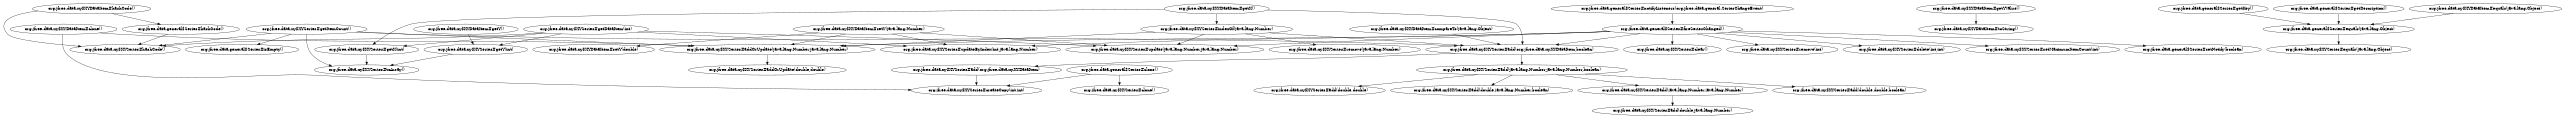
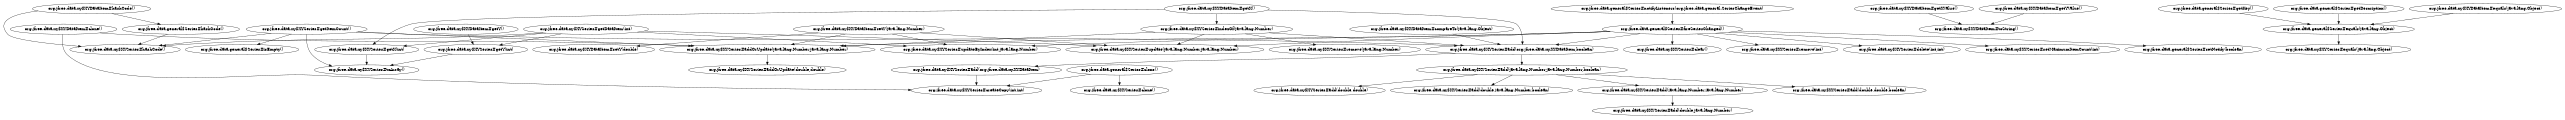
node "org.jfree.data.xy$XYDataItem#getXValue()": added
